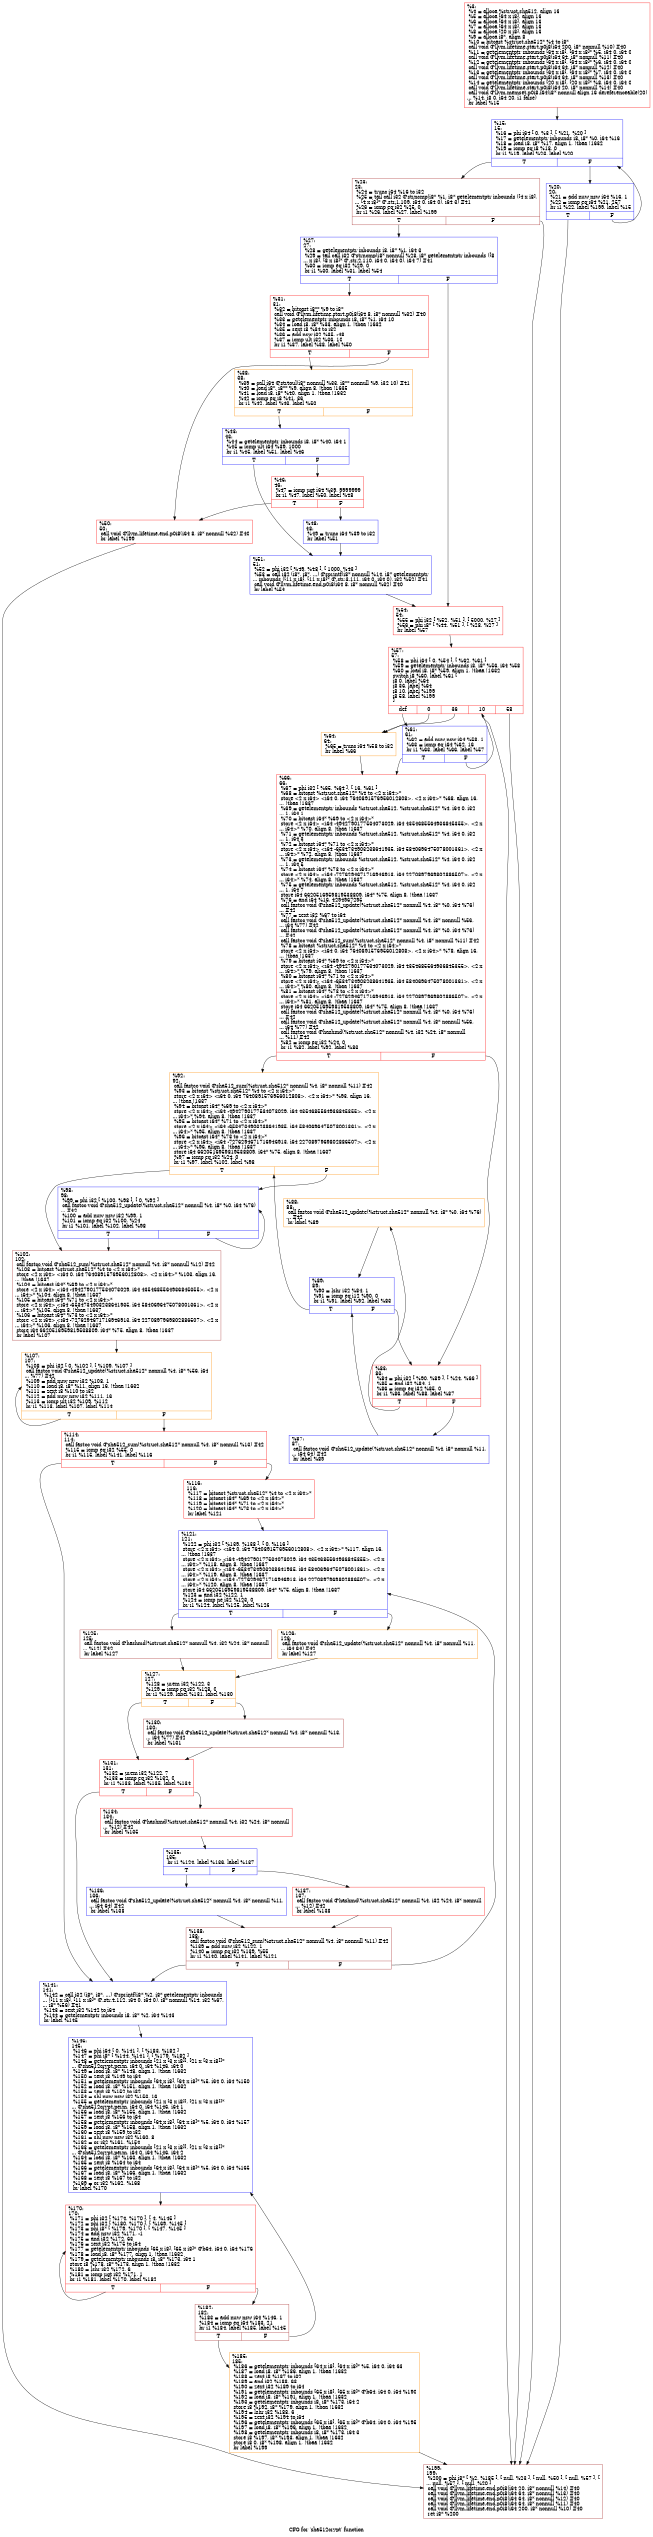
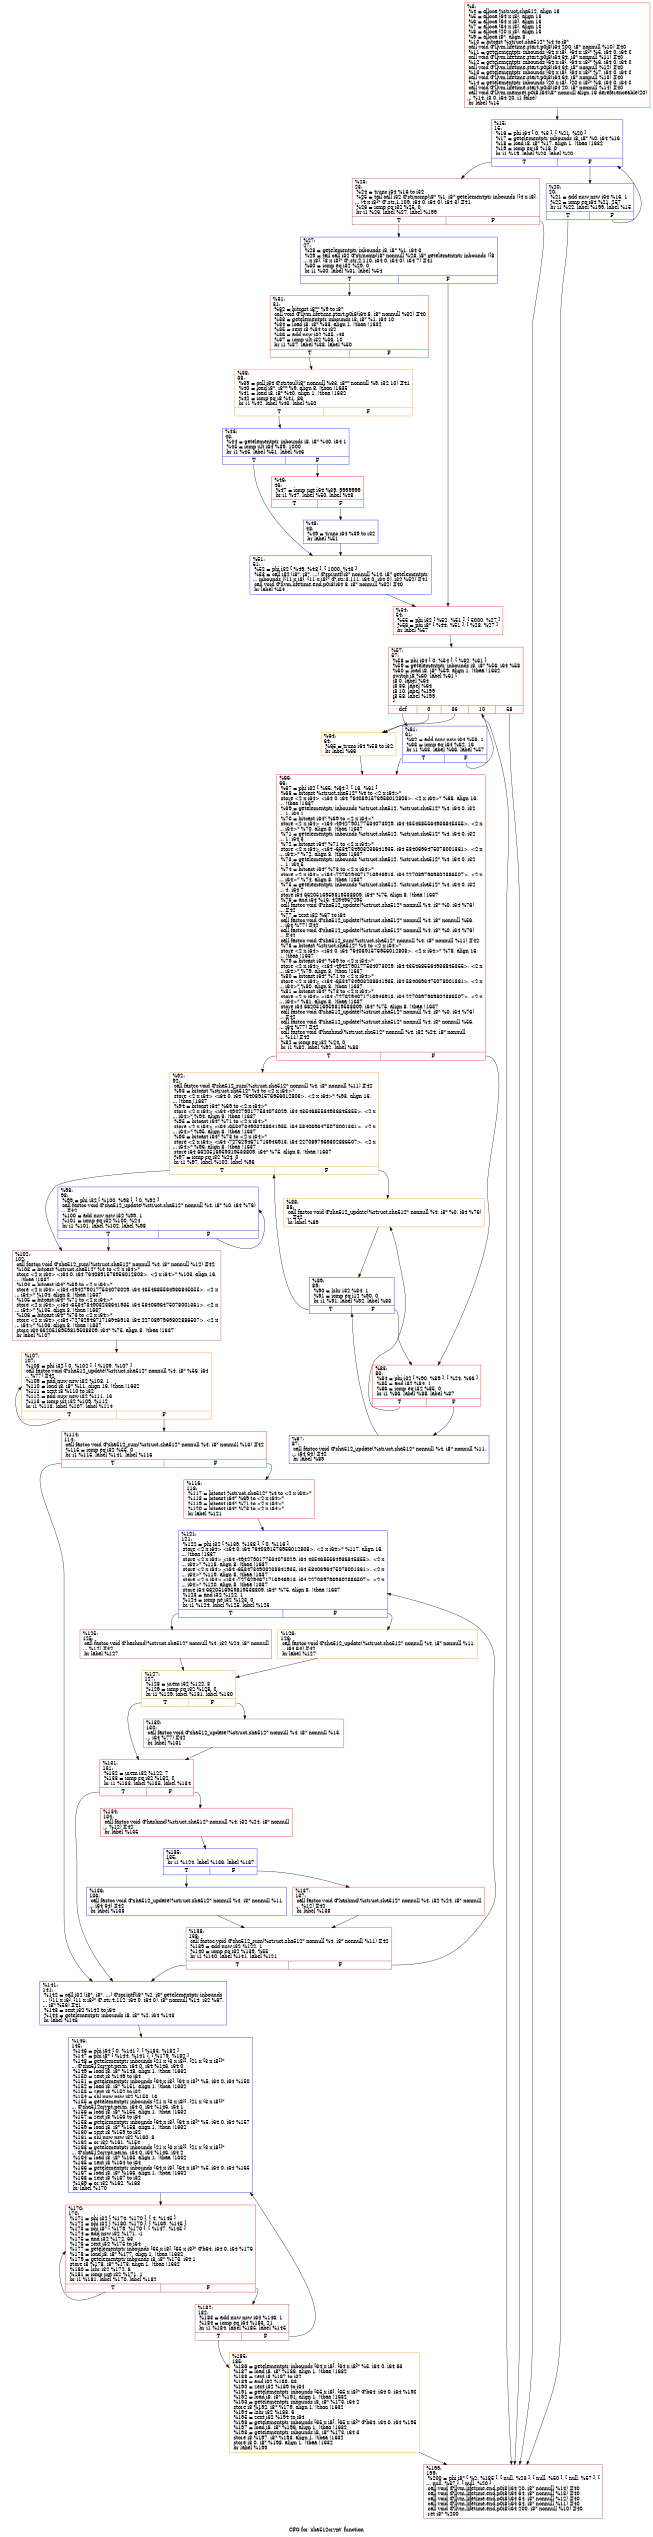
node "%50:": removed
node "%66:": text "... 1, i64 7" -> "... 4, i64 7"
edge "%92:" -> "%98:": now "%92:" -> "%88:"
